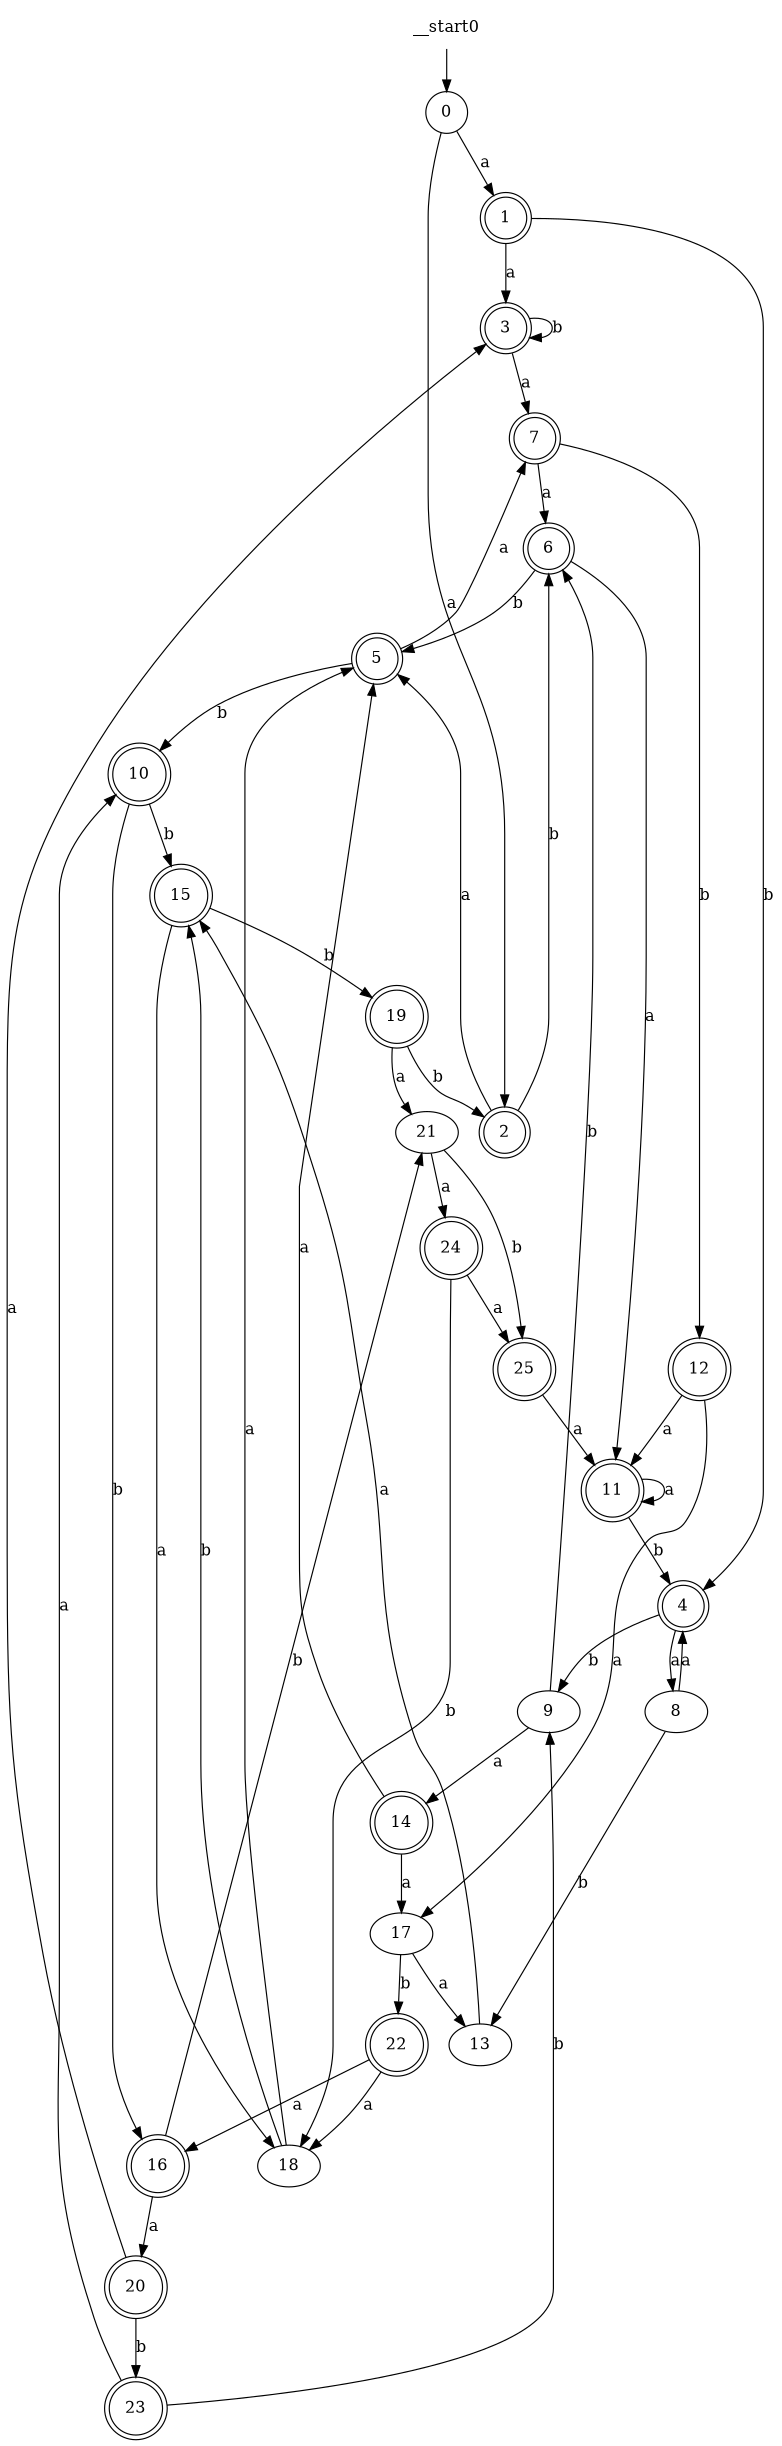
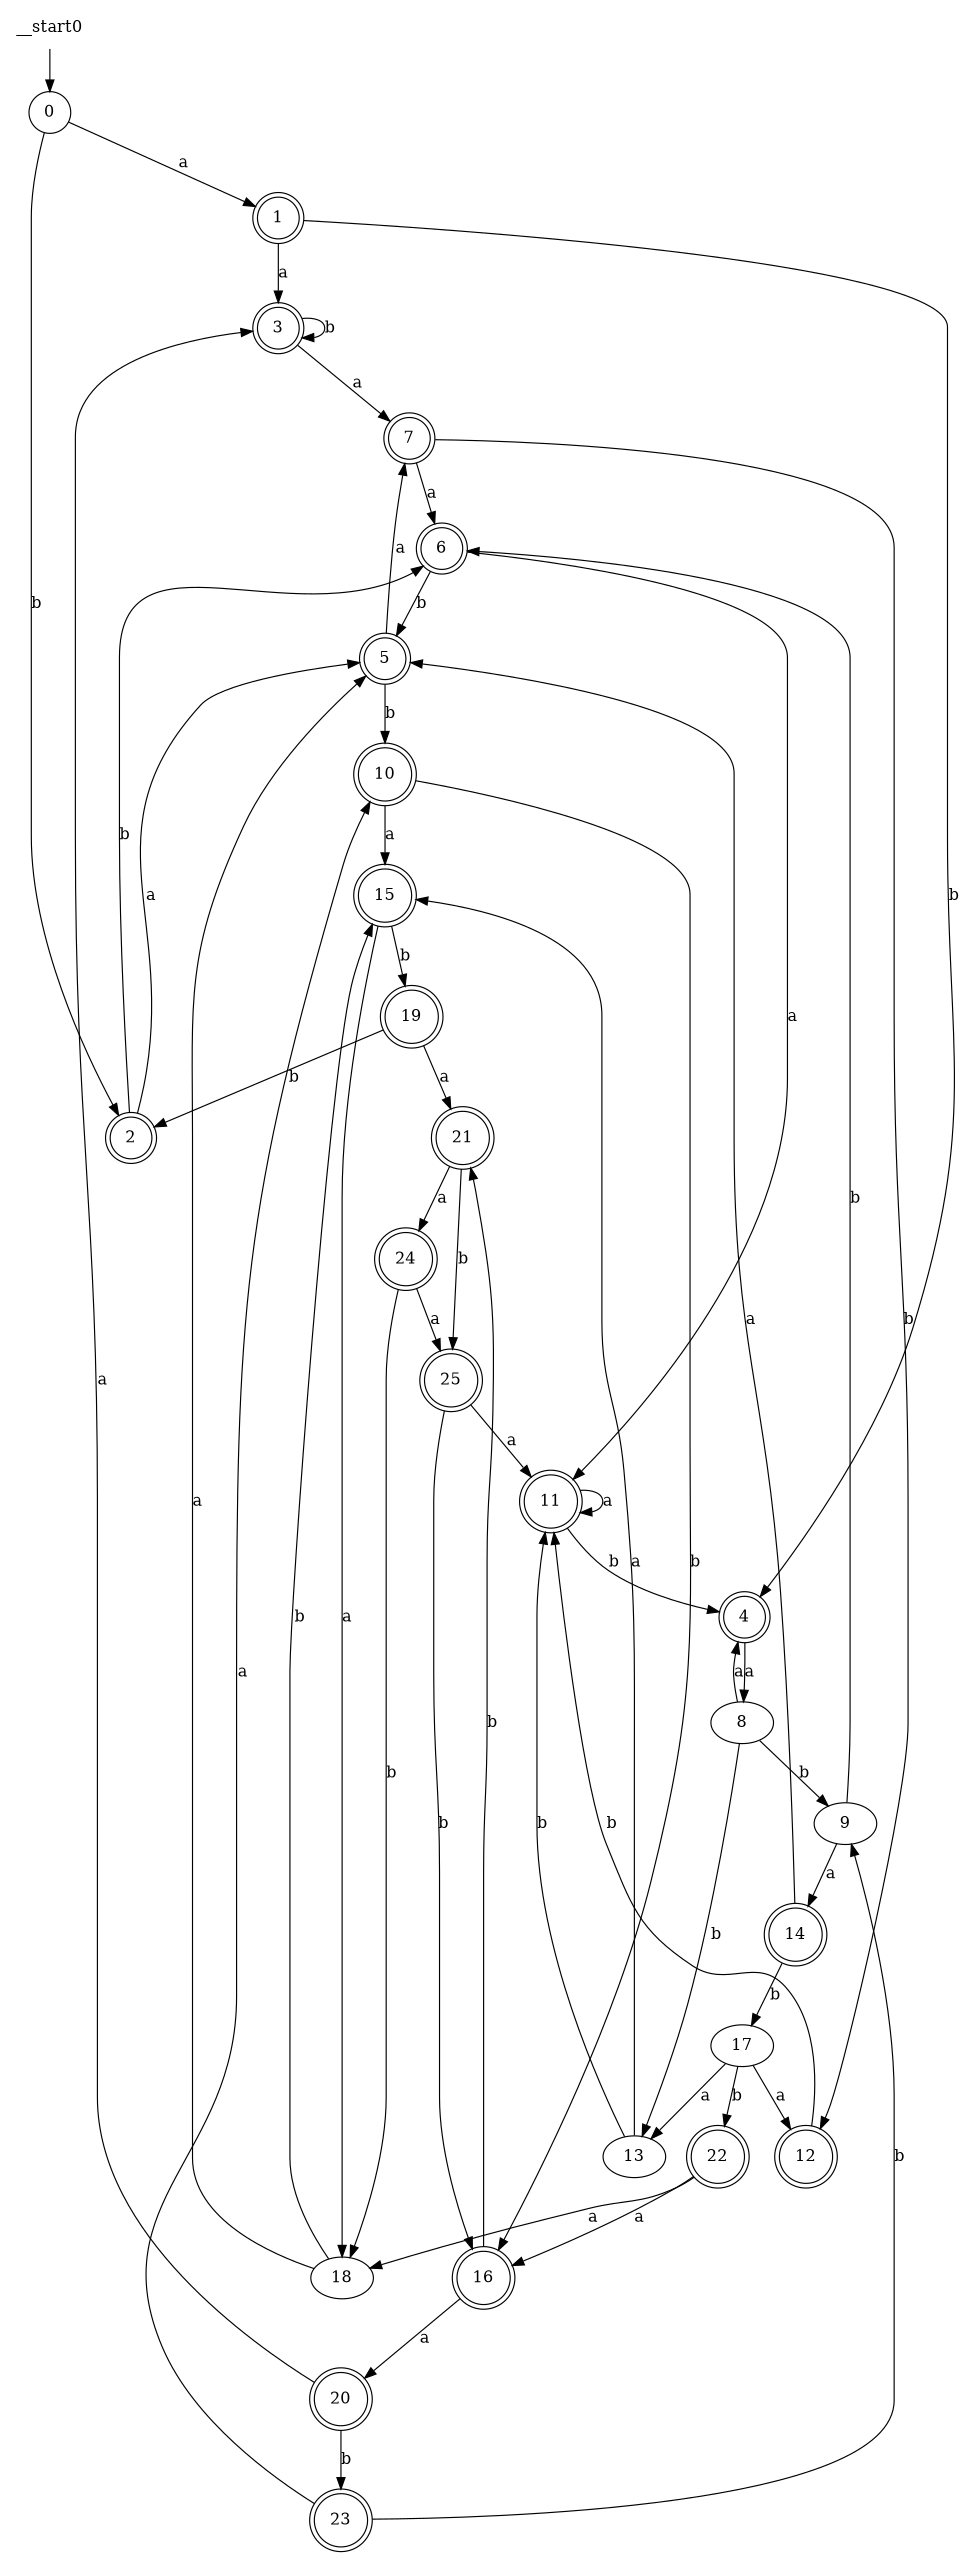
edge "0" -> "2": label "a" -> "b"
edge "10" -> "15": label "b" -> "a"
node "21": shape ellipse -> doublecircle
edge "12" -> "11": label "a" -> "b"
edge "4" -> "9": now "8" -> "9"
edge "12" -> "17": reversed
edge "25" -> "16": added, label "b"
edge "13" -> "11": added, label "b"
edge "14" -> "17": label "a" -> "b"
